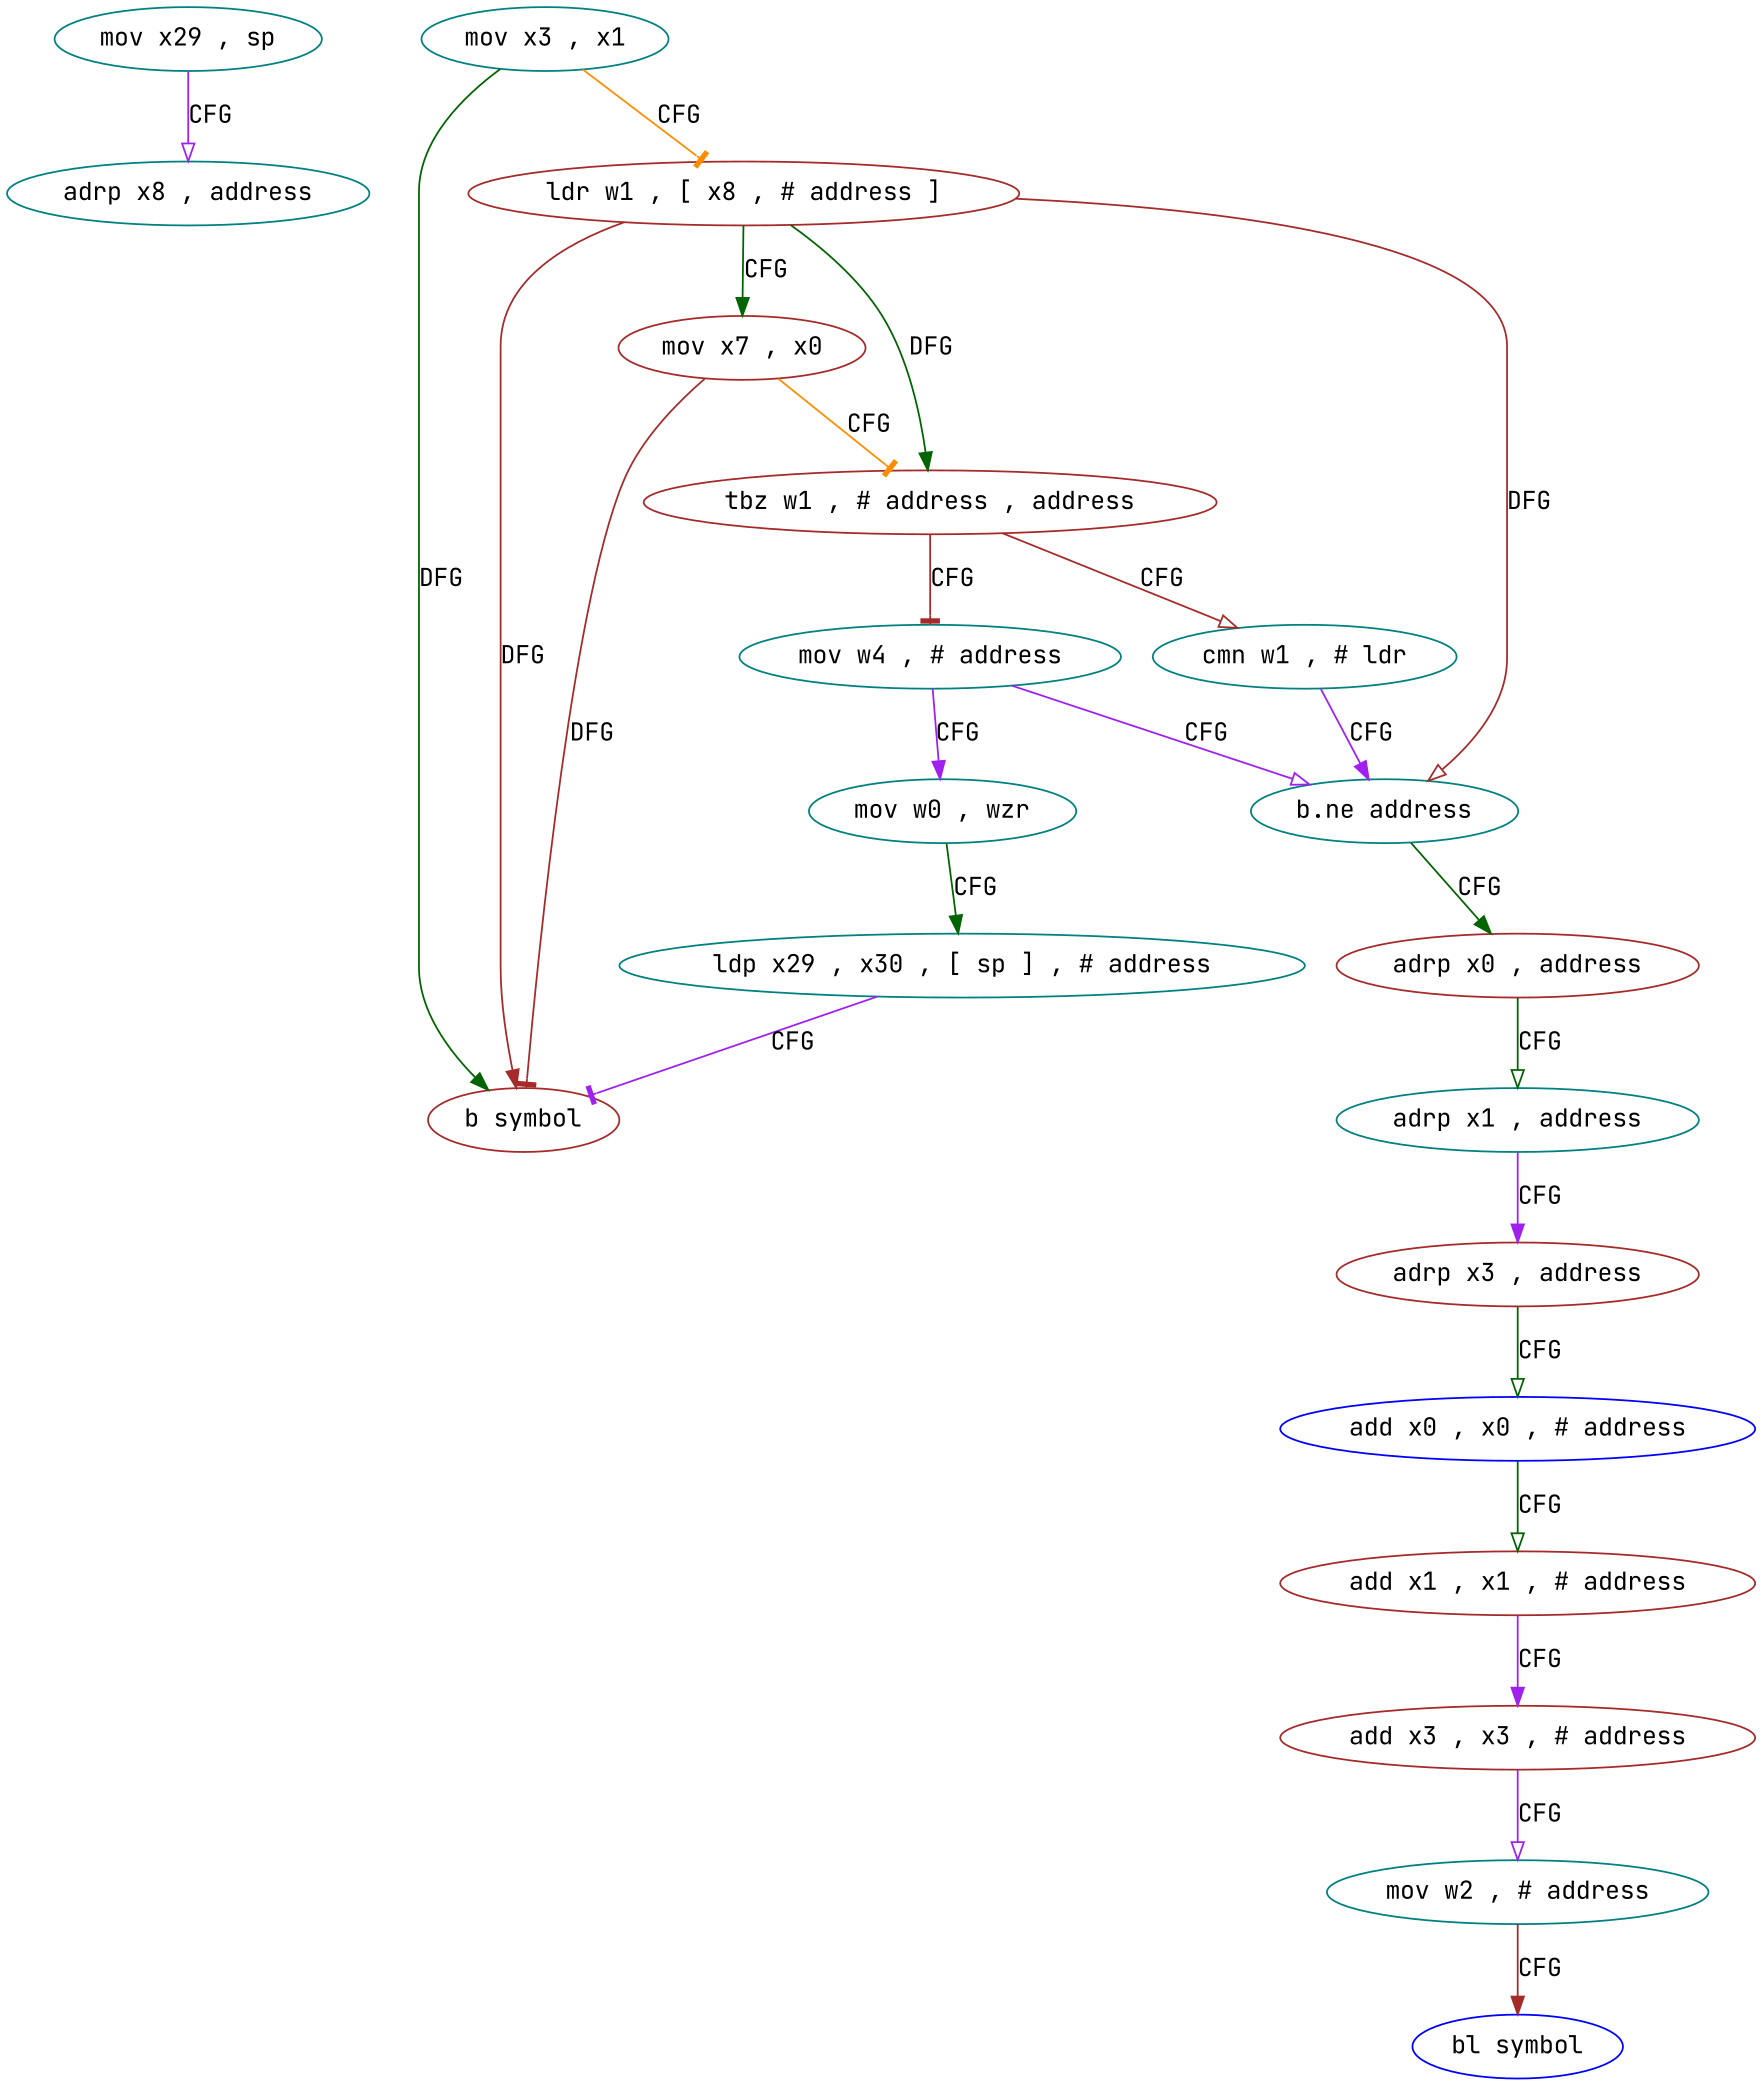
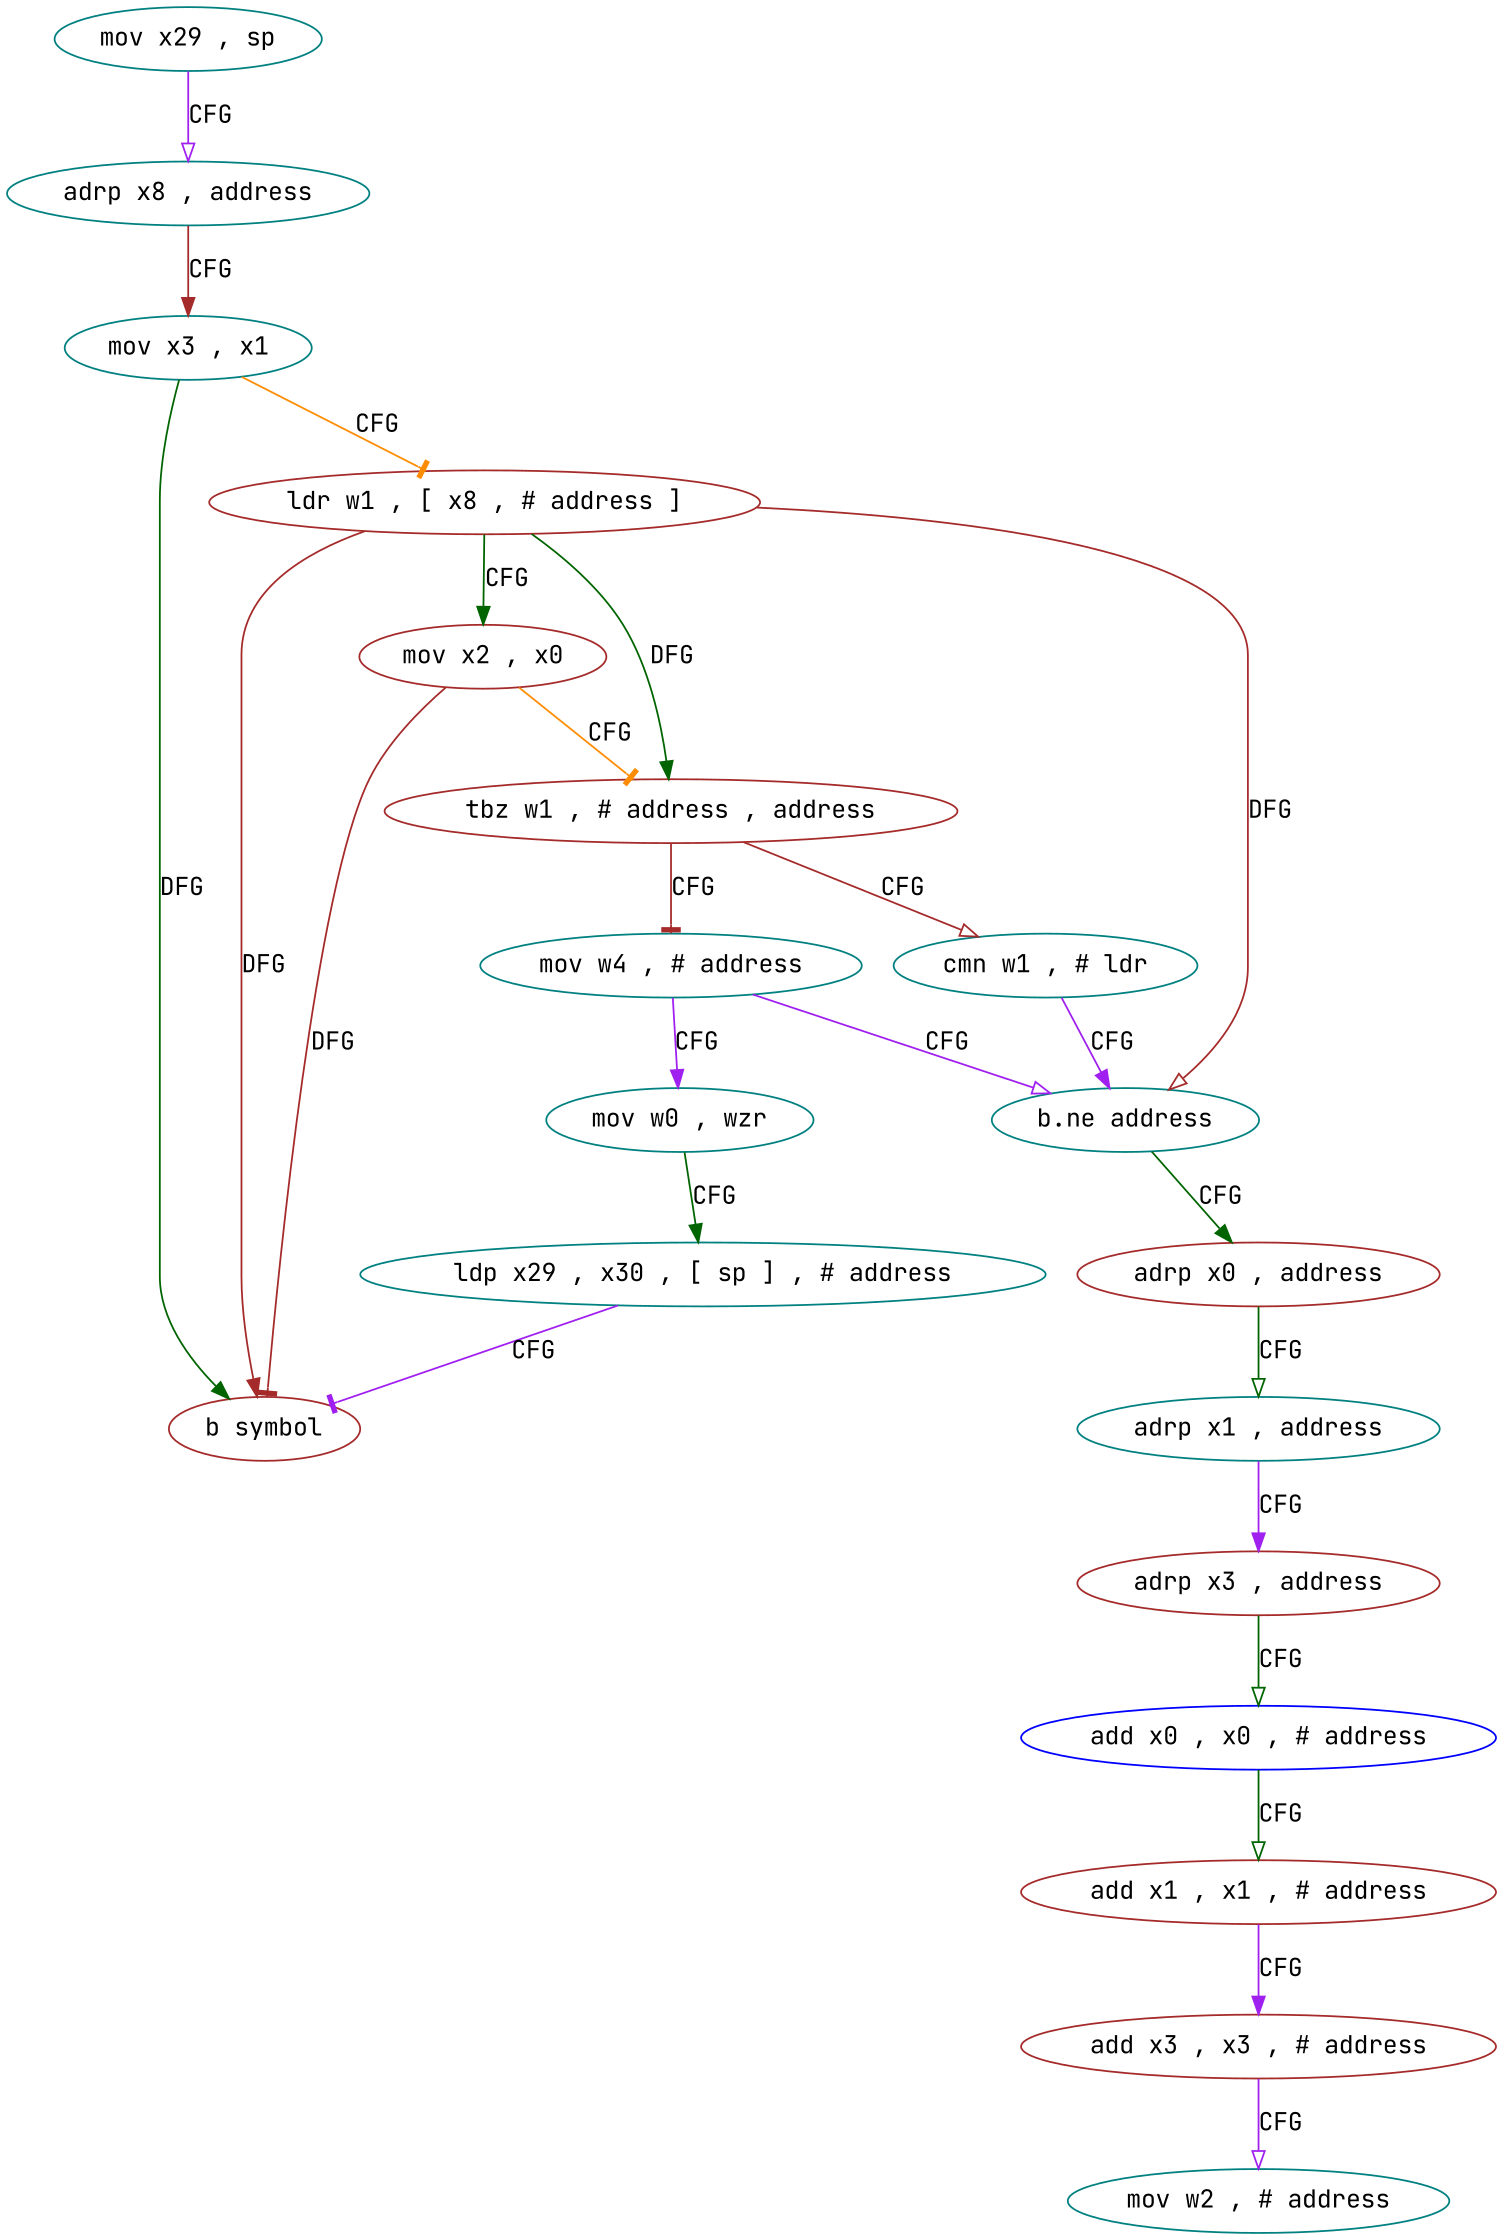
edge "adrp x8 , address" -> "mov x3 , x1": added, label "CFG"
node "mov x7 , x0": label "mov x7 , x0" -> "mov x2 , x0"
node "bl symbol": removed
